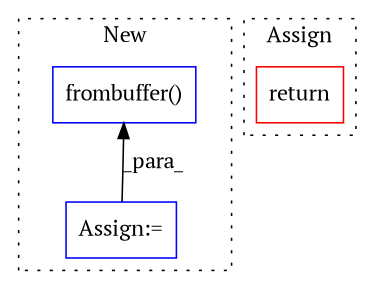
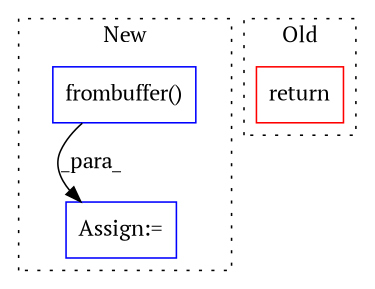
cluster "Assign": label "Assign" -> "Old"
edge "Assign:=" -> "frombuffer()": reversed
